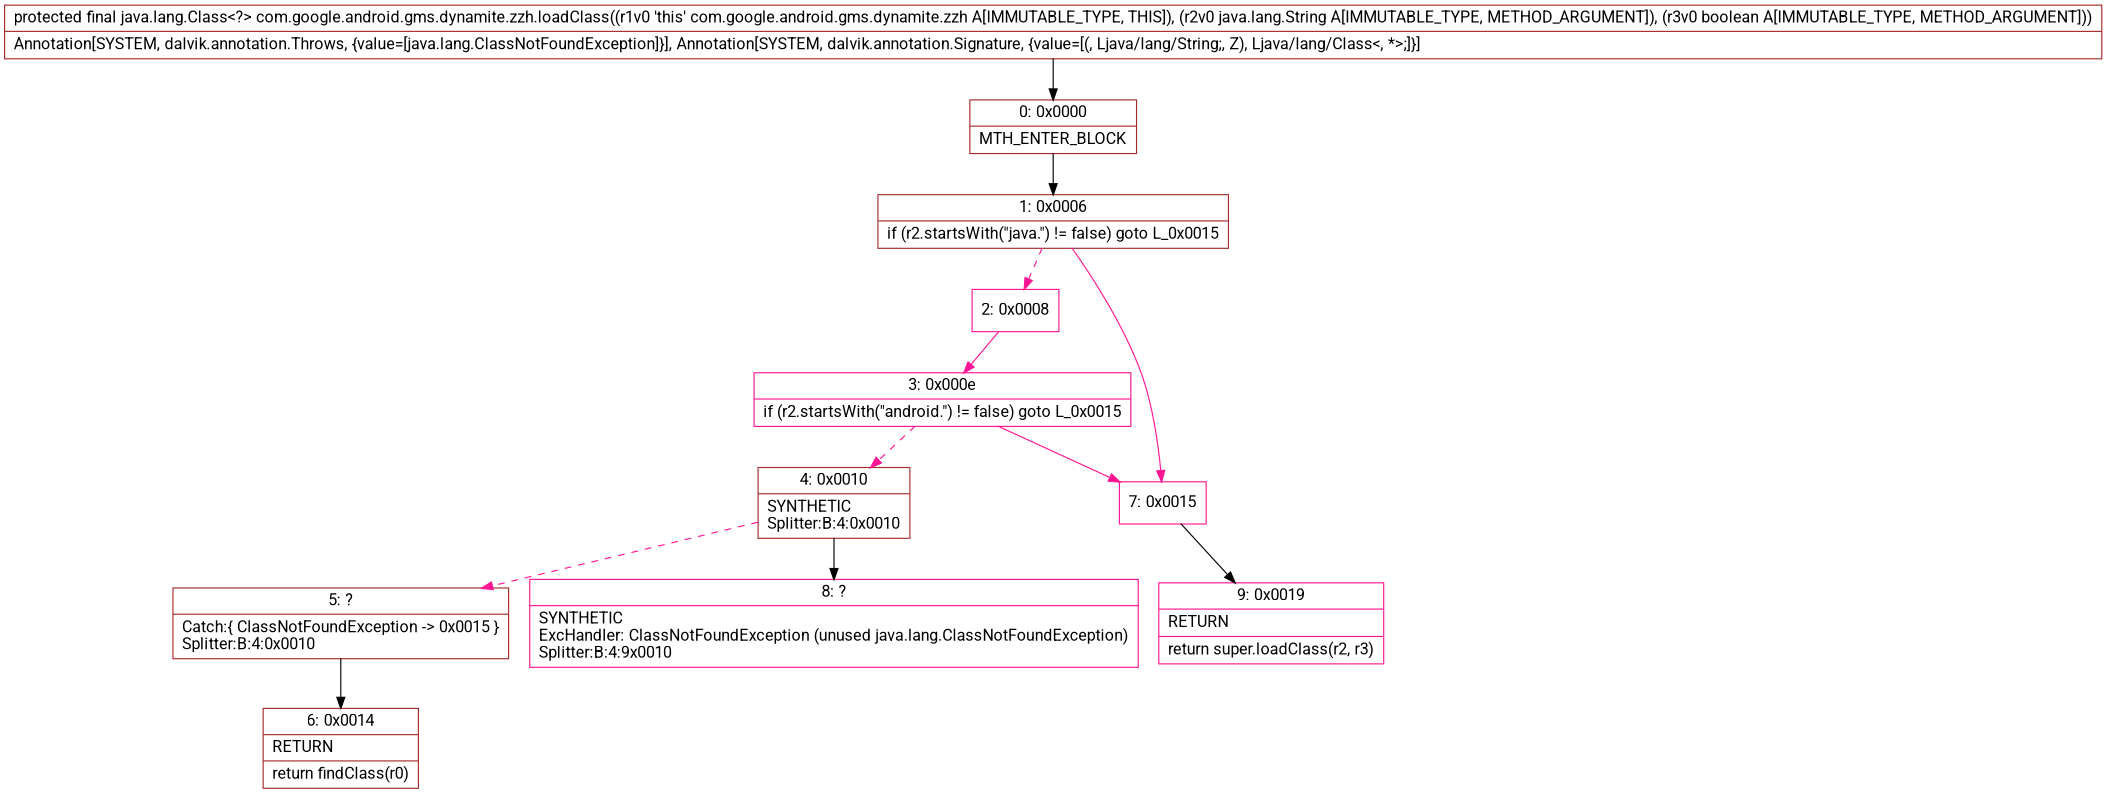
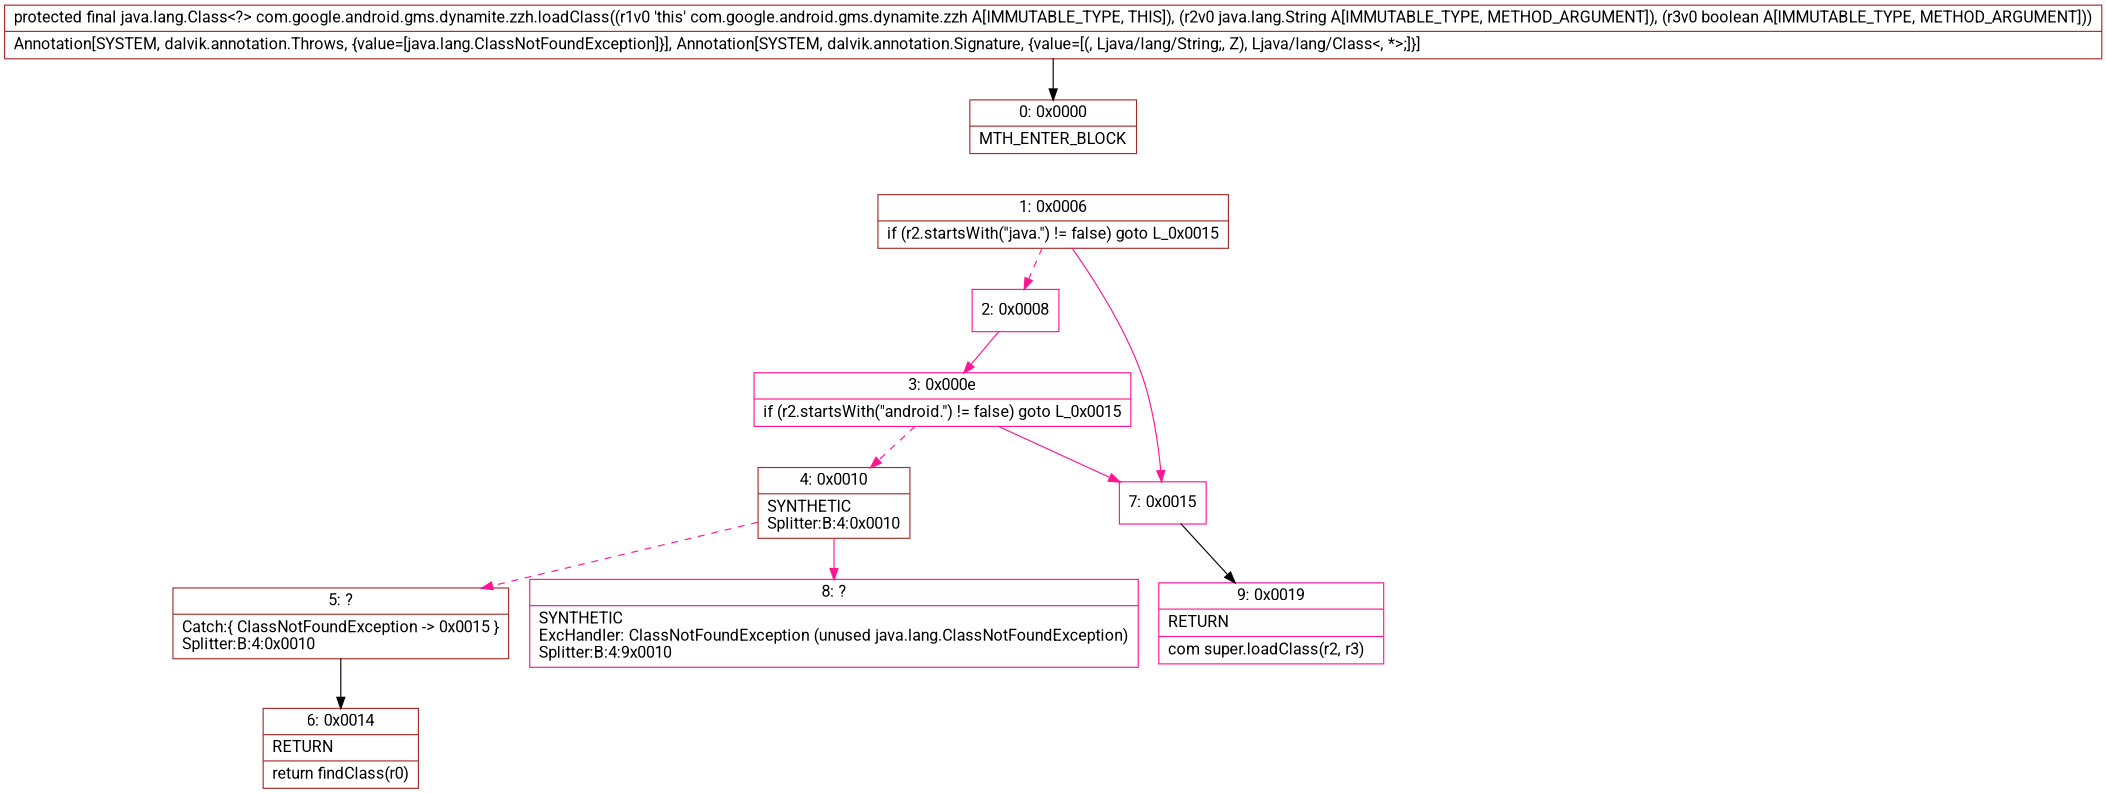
edge "0: 0x0000" -> "1: 0x0006": removed
edge "4: 0x0010" -> "8: ?": color black -> deeppink
node "9: 0x0019": text "return super.loadClass(r2, r3)" -> "com super.loadClass(r2, r3)"
